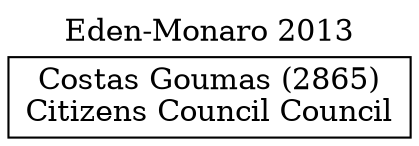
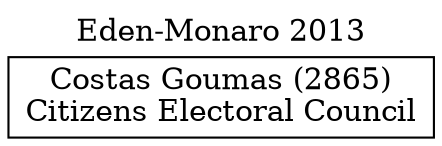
node "Costas Goumas (2865) Citizens Council Council": label "Costas Goumas (2865) Citizens Council Council" -> "Costas Goumas (2865) Citizens Electoral Council"
